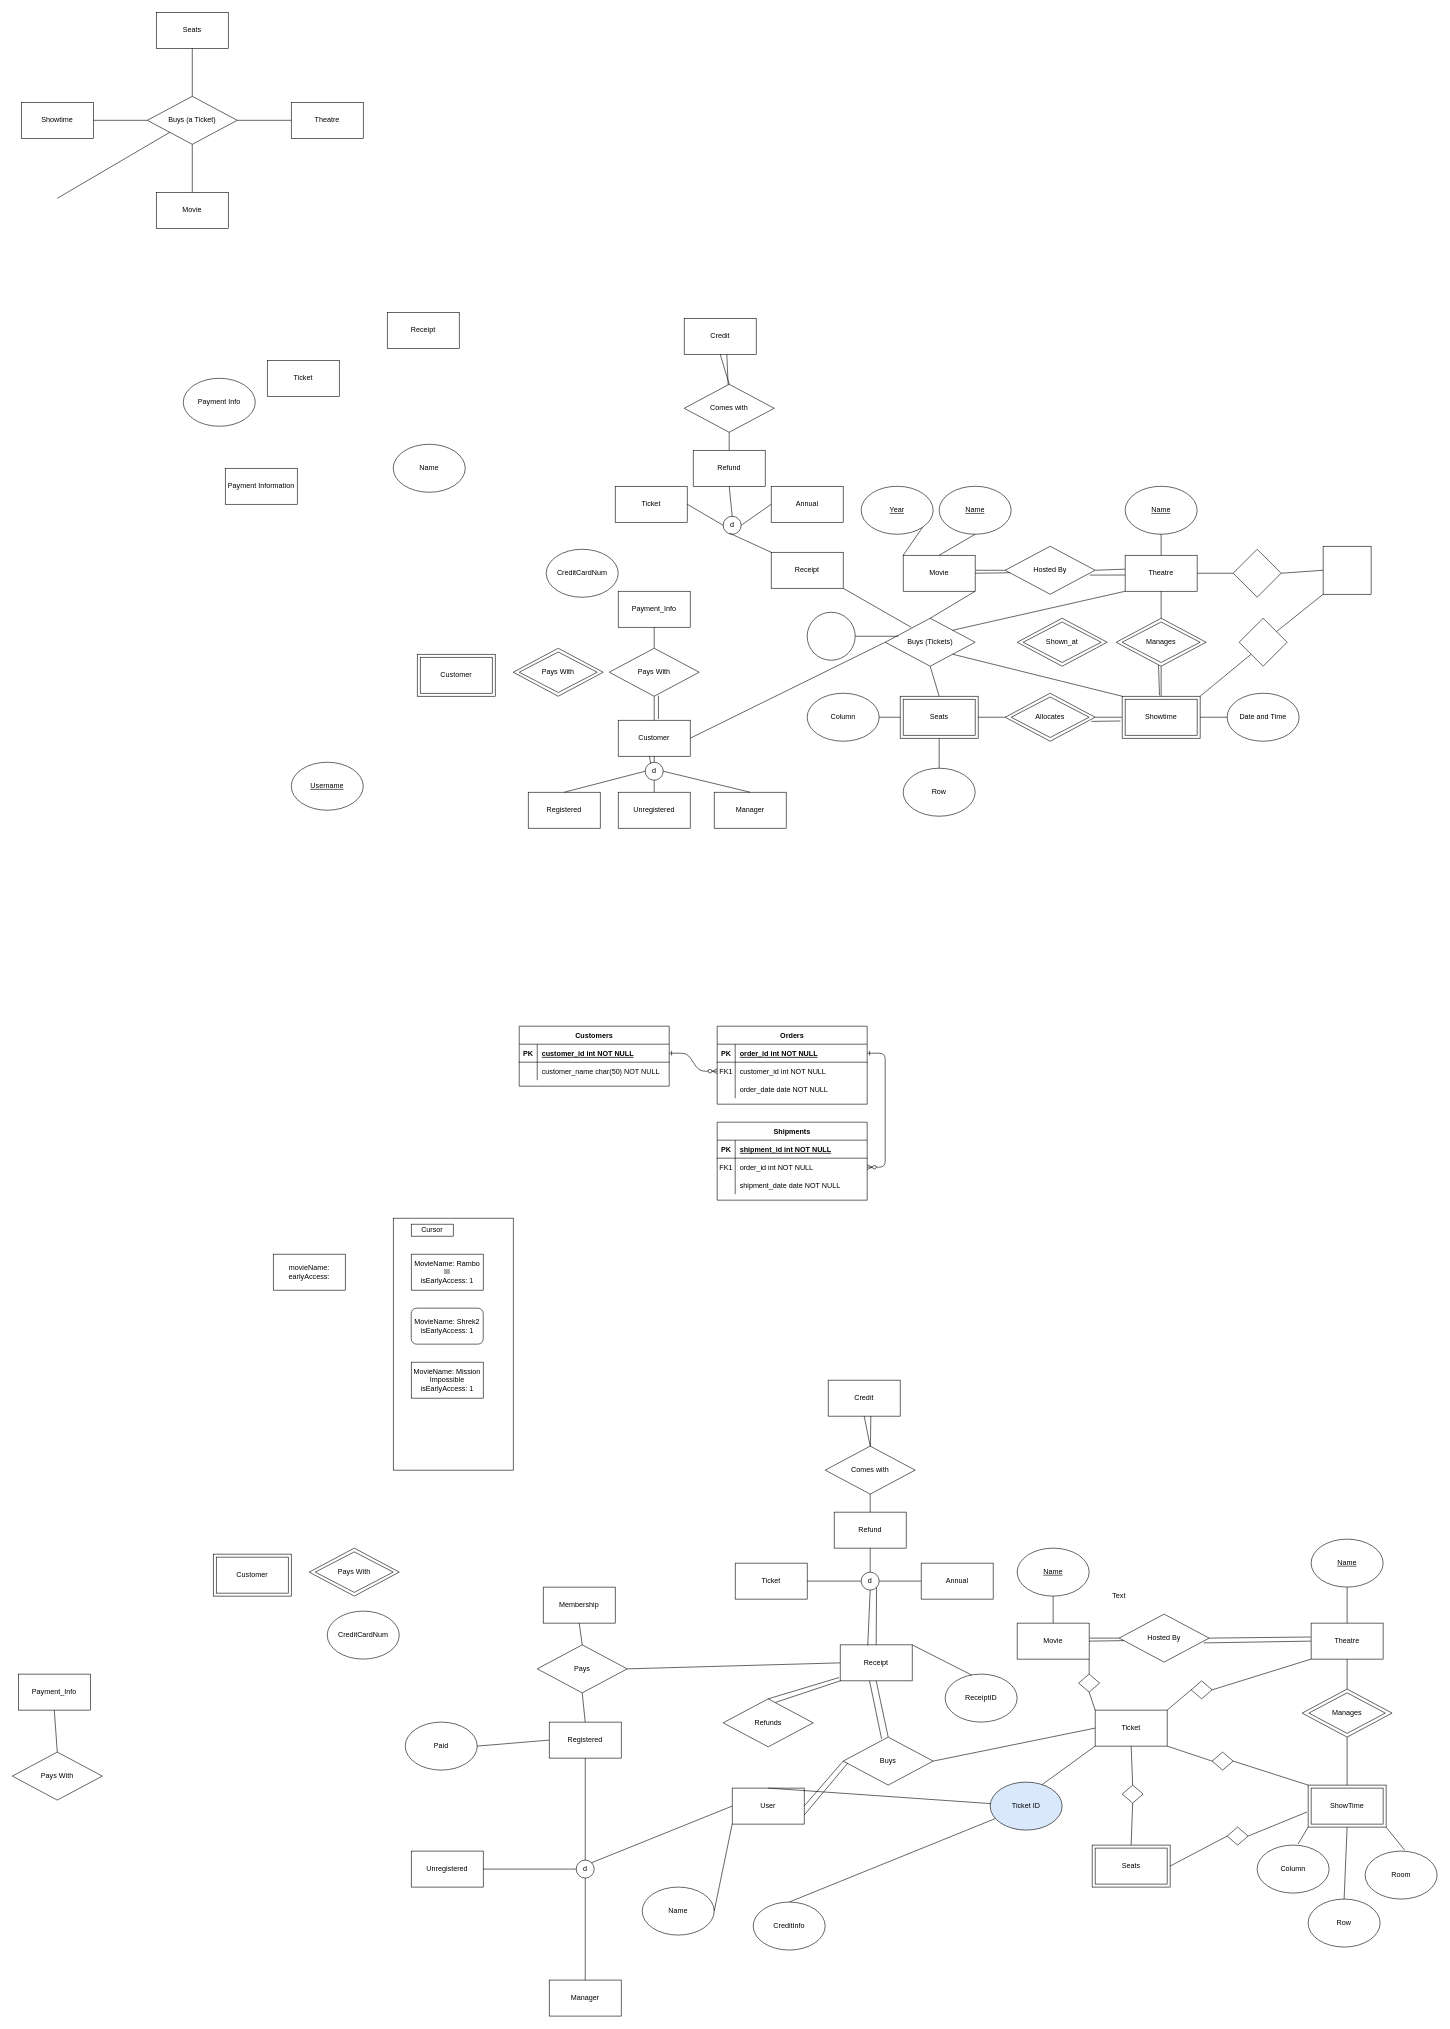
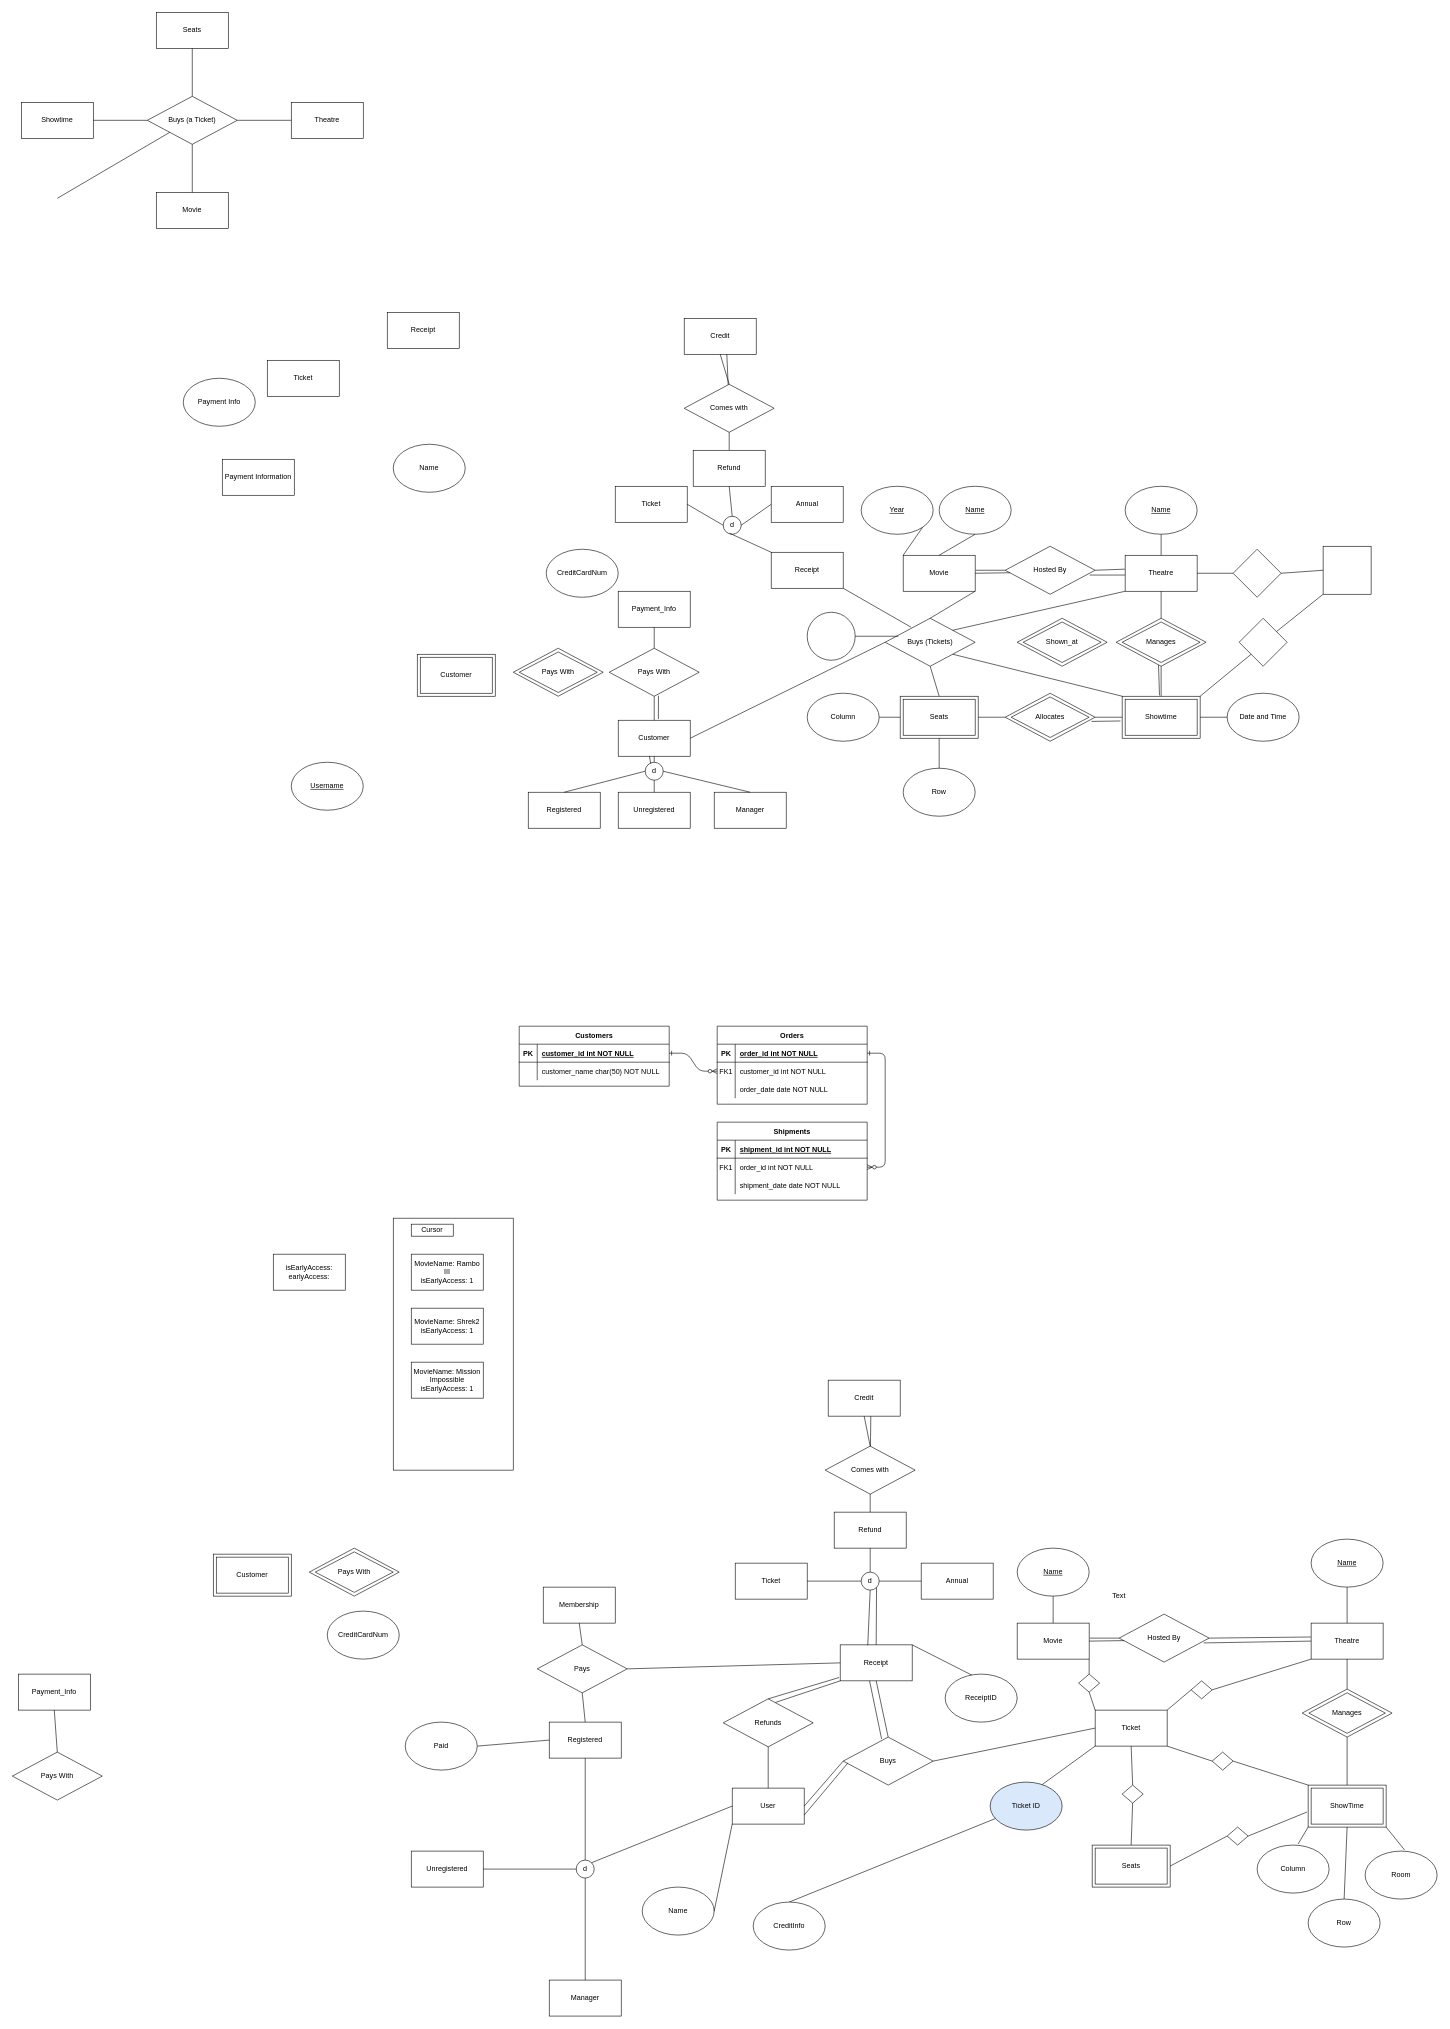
node "Payment Information": moved (261, 486) -> (258, 477)
node "movieName: earlyAccess:": label "movieName: earlyAccess:" -> "isEarlyAccess: earlyAccess:"
node "MovieName: Shrek2 isEarlyAccess: 1": shape rounded rectangle -> rectangle
edge "User" -- "Ticket ID": now "User" -- "Refunds"
